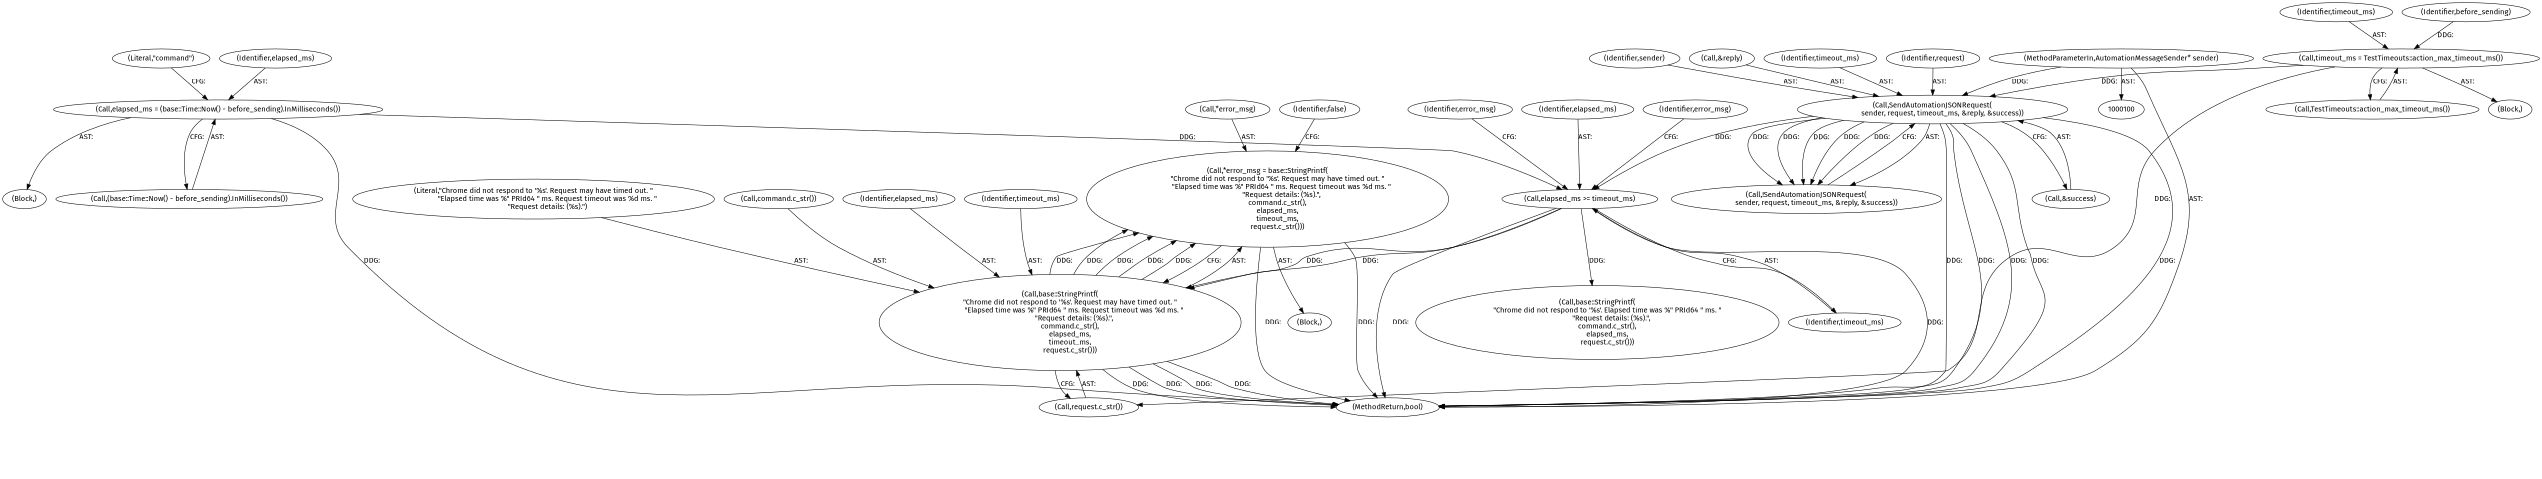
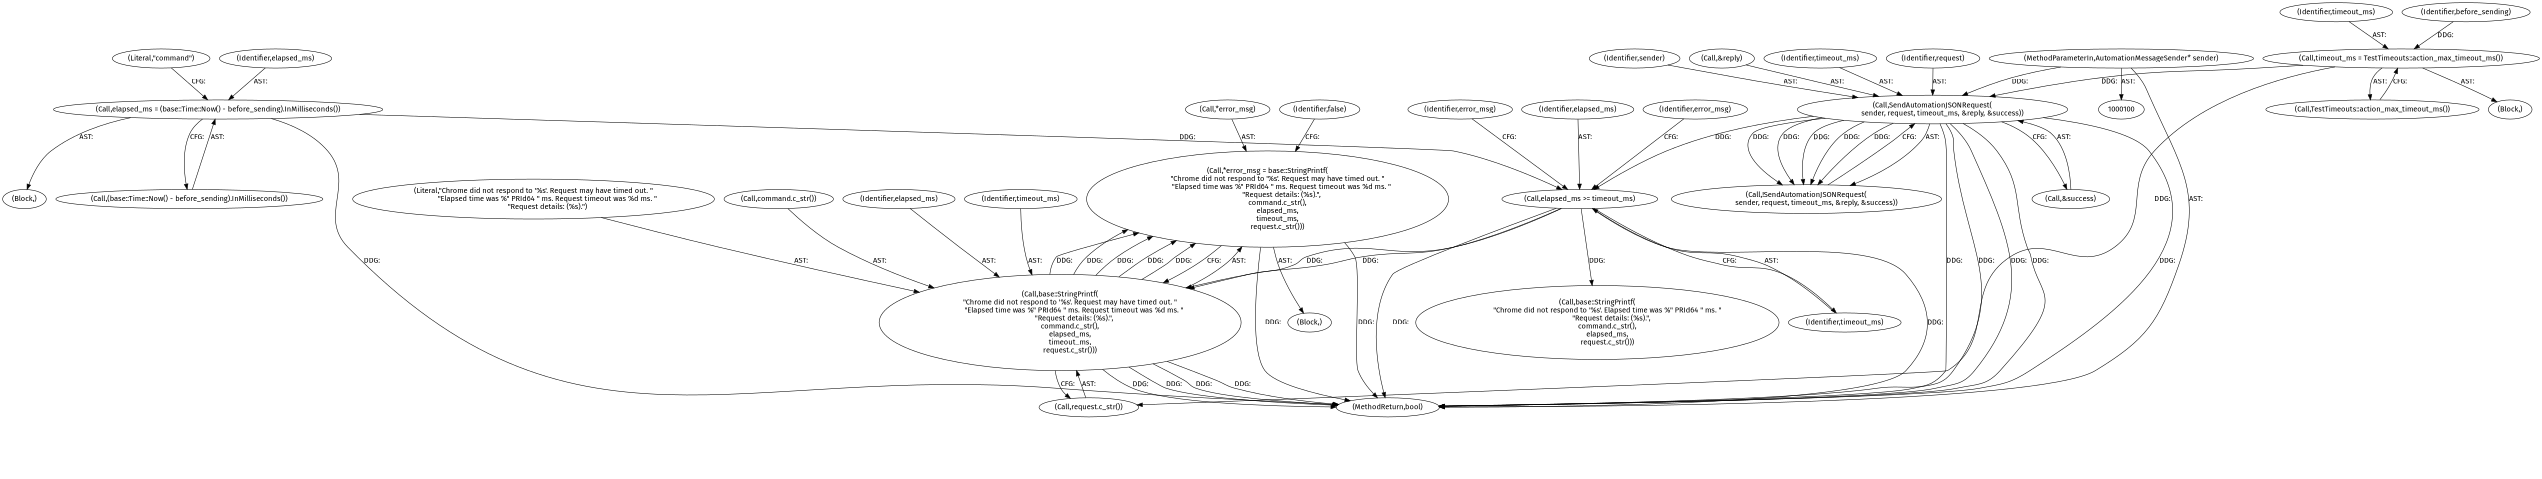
edge "(Call,timeout_ms = TestTimeouts::action_max_timeout_ms())" -> "(Call,TestTimeouts::action_max_timeout_ms())": label "CFG: " -> "AST: "
edge "(Call,TestTimeouts::action_max_timeout_ms())" -> "(Call,timeout_ms = TestTimeouts::action_max_timeout_ms())": label "AST: " -> "CFG: "
